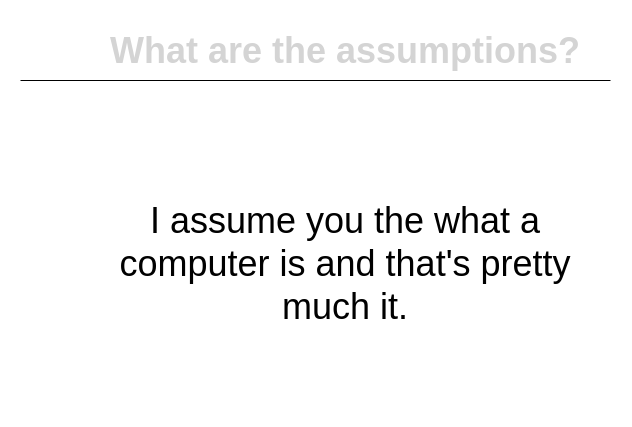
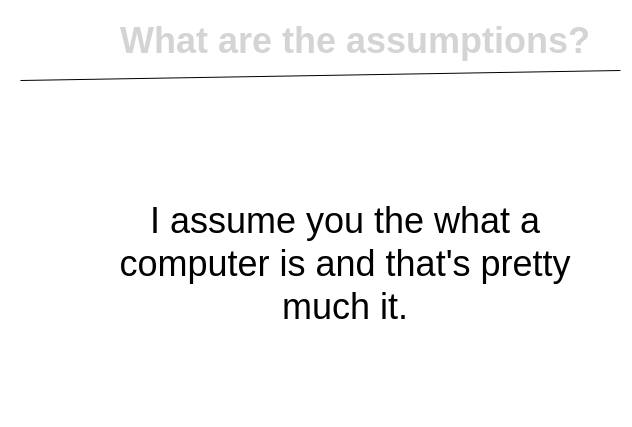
node "What are the assumptions?": moved (346, 51) -> (356, 41)
